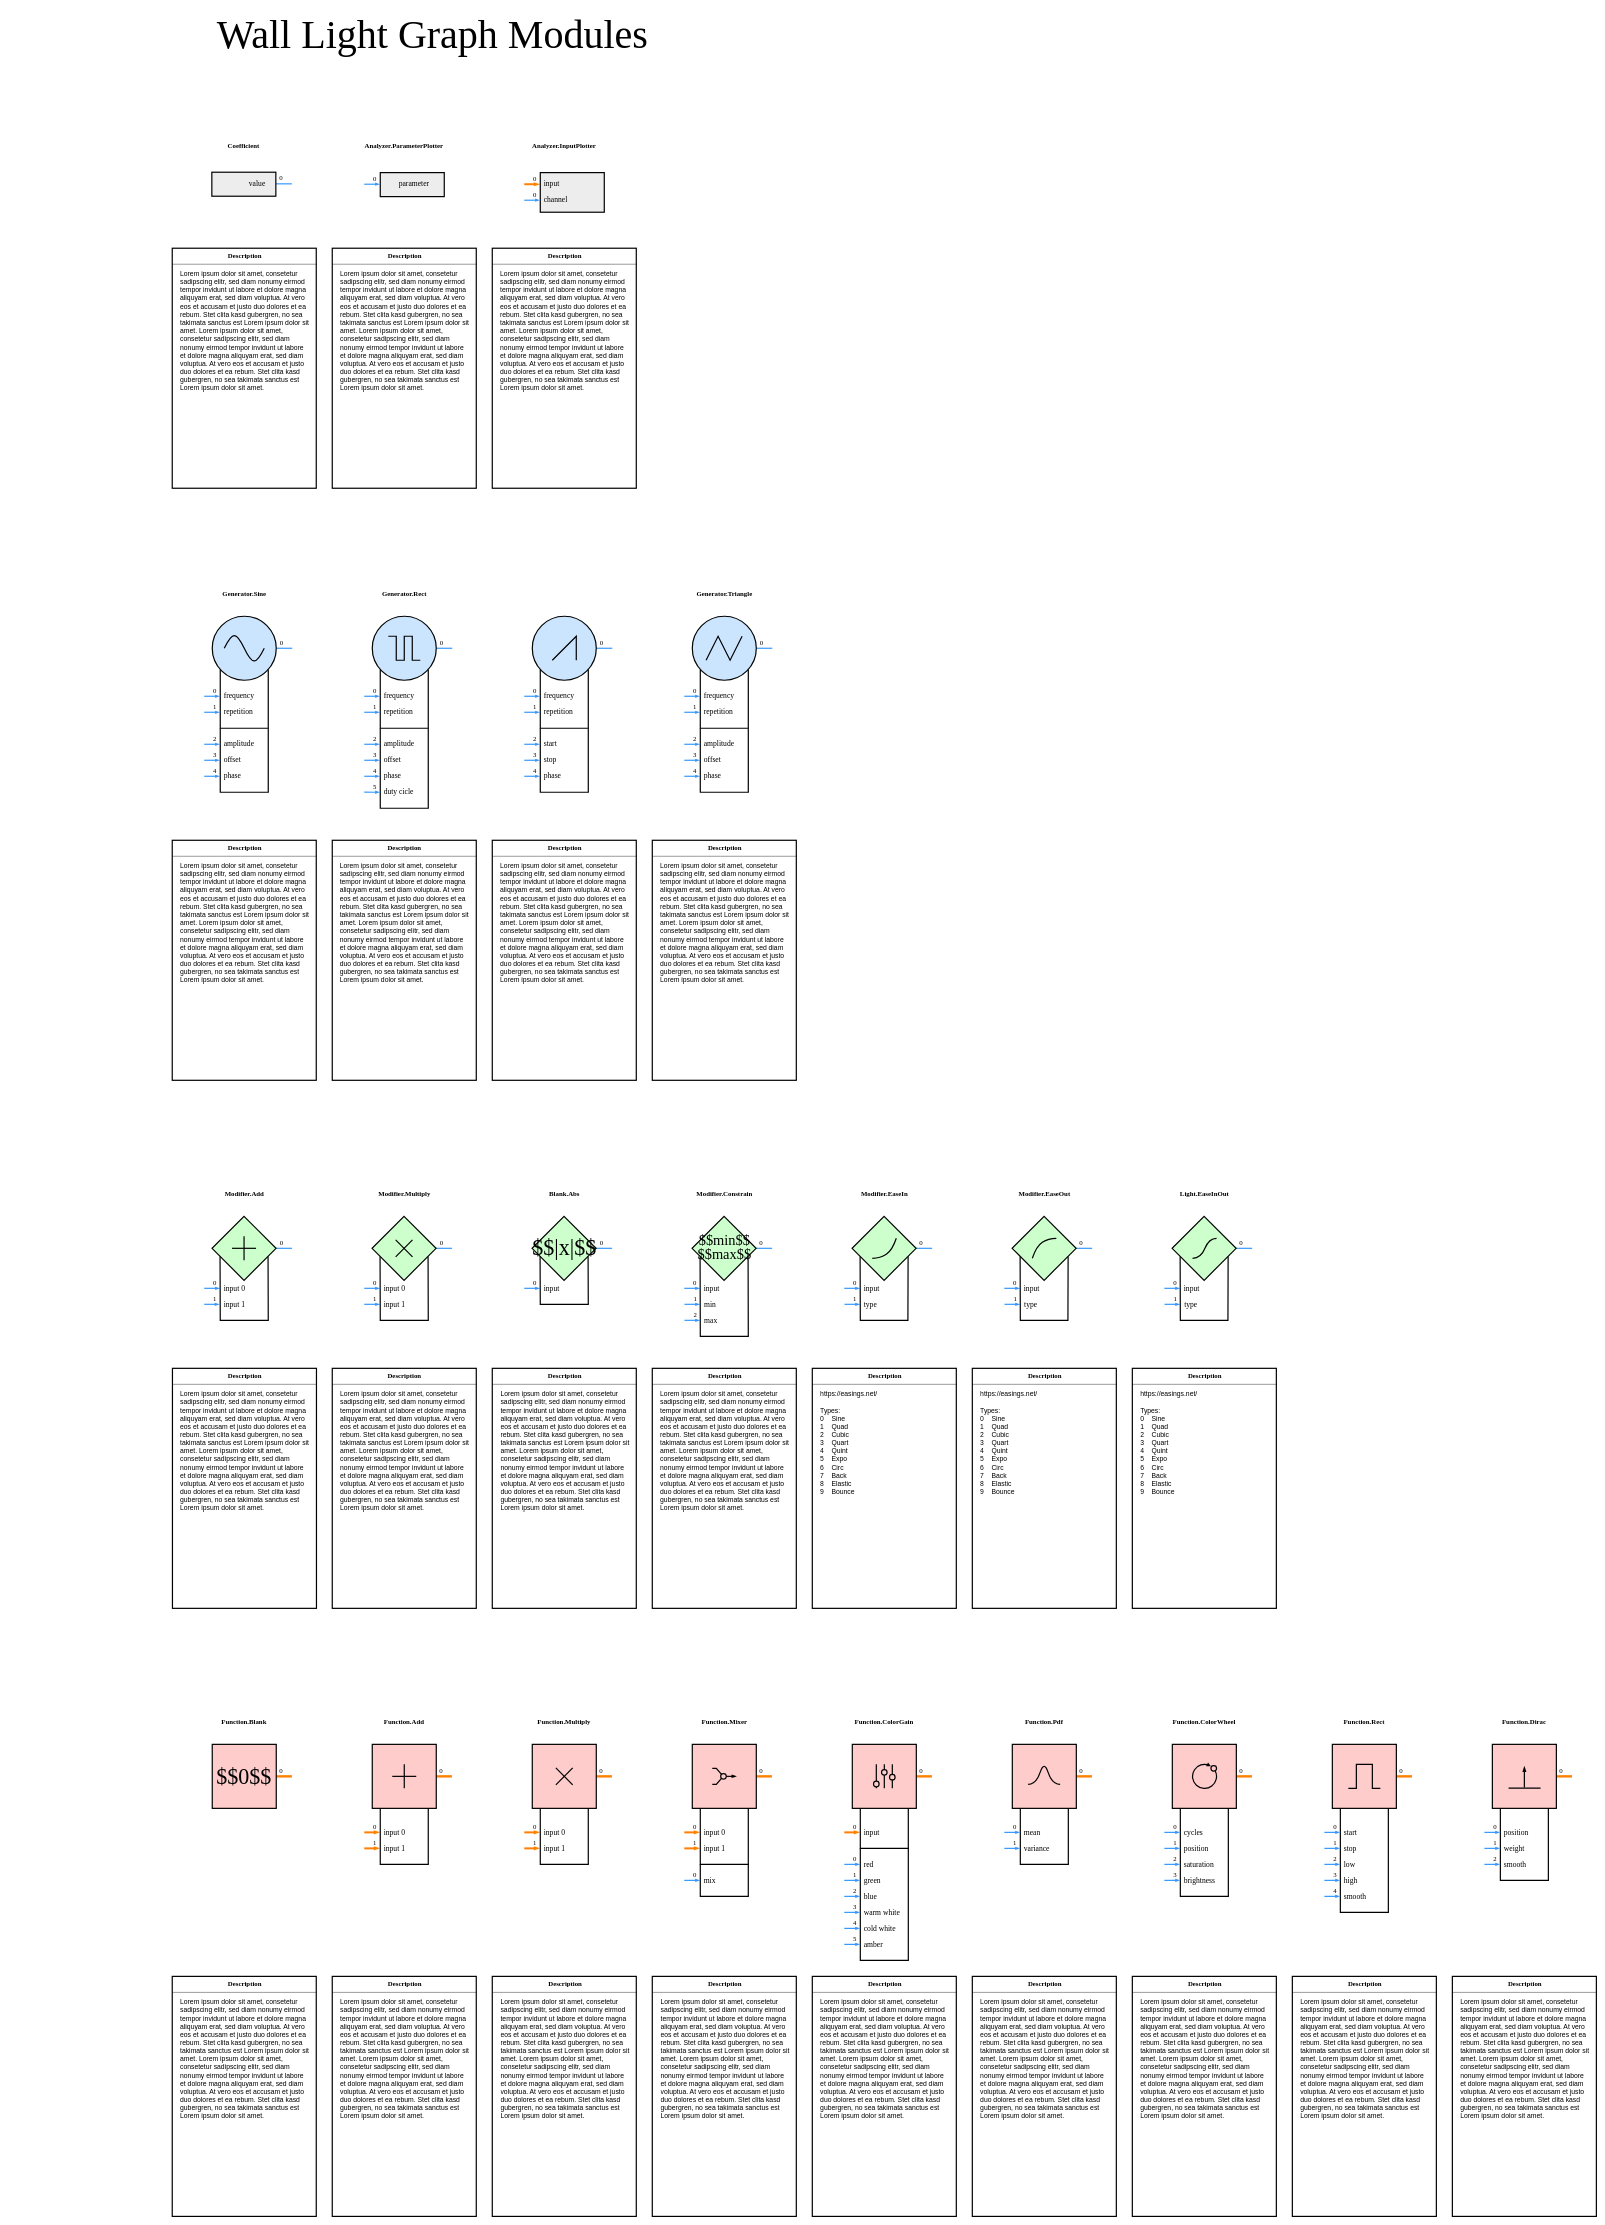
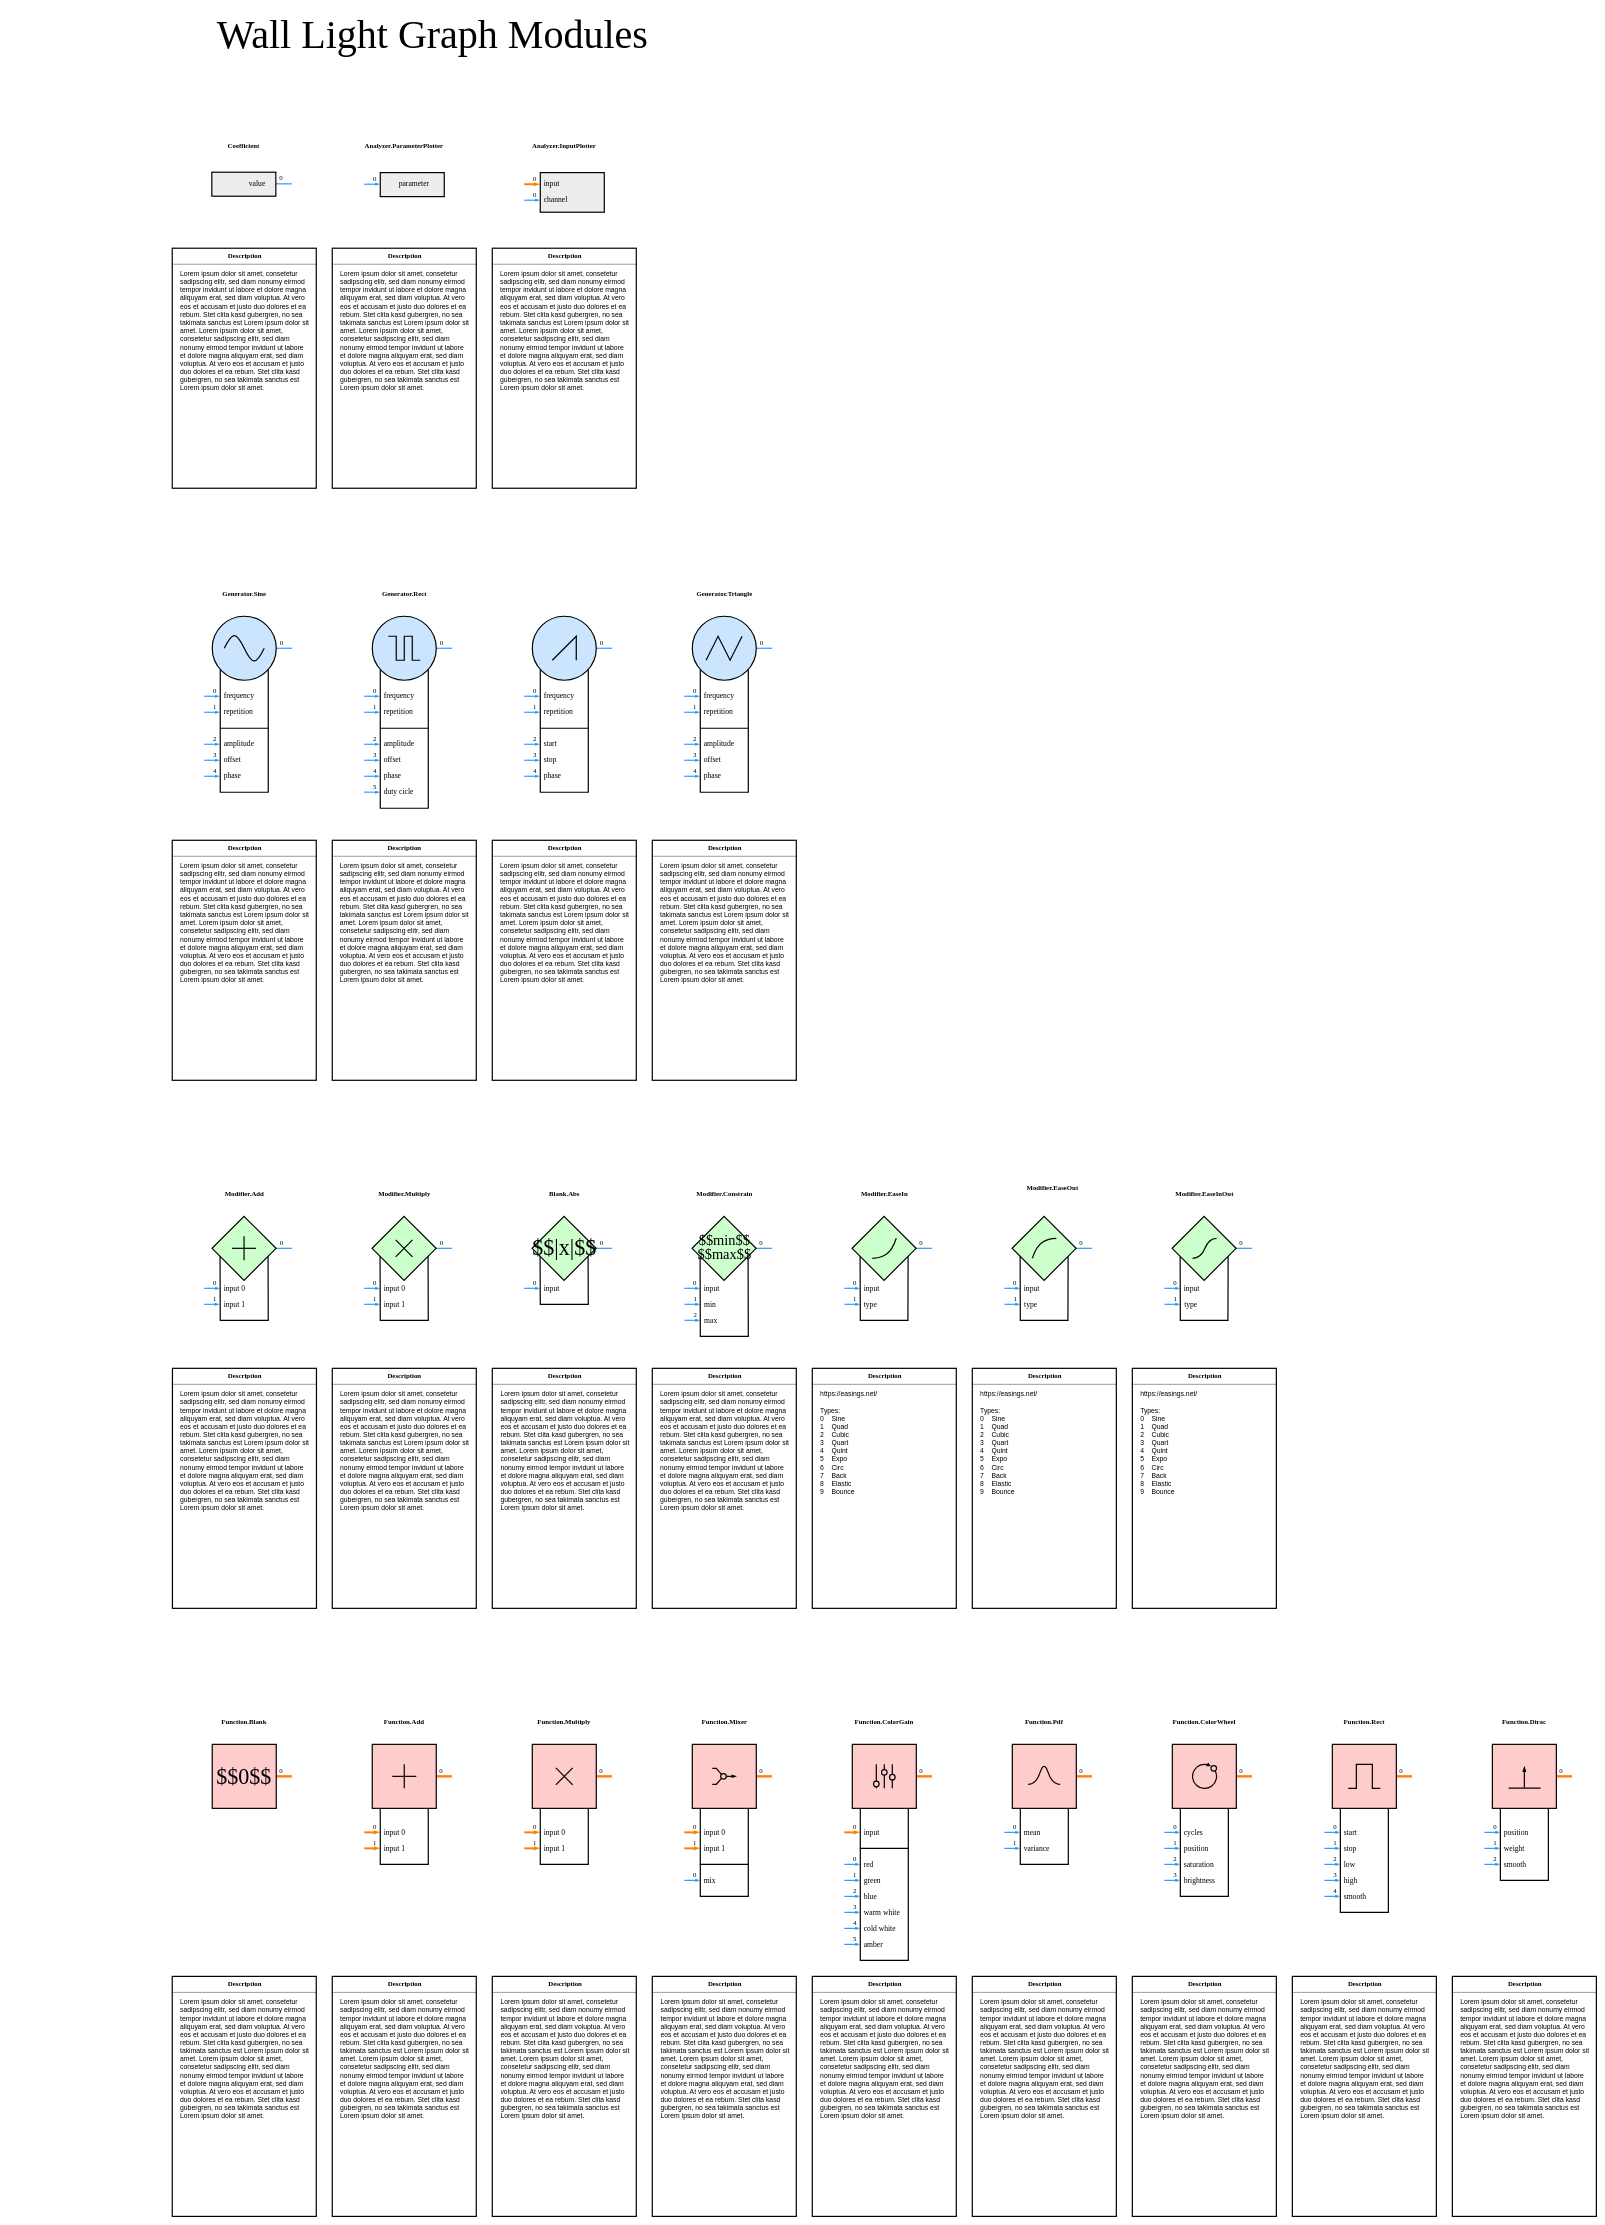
node "Modifier.EaseOut": moved (1044, 1194) -> (1052, 1188)
node "Light.EaseInOut": label "Light.EaseInOut" -> "Modifier.EaseInOut"
